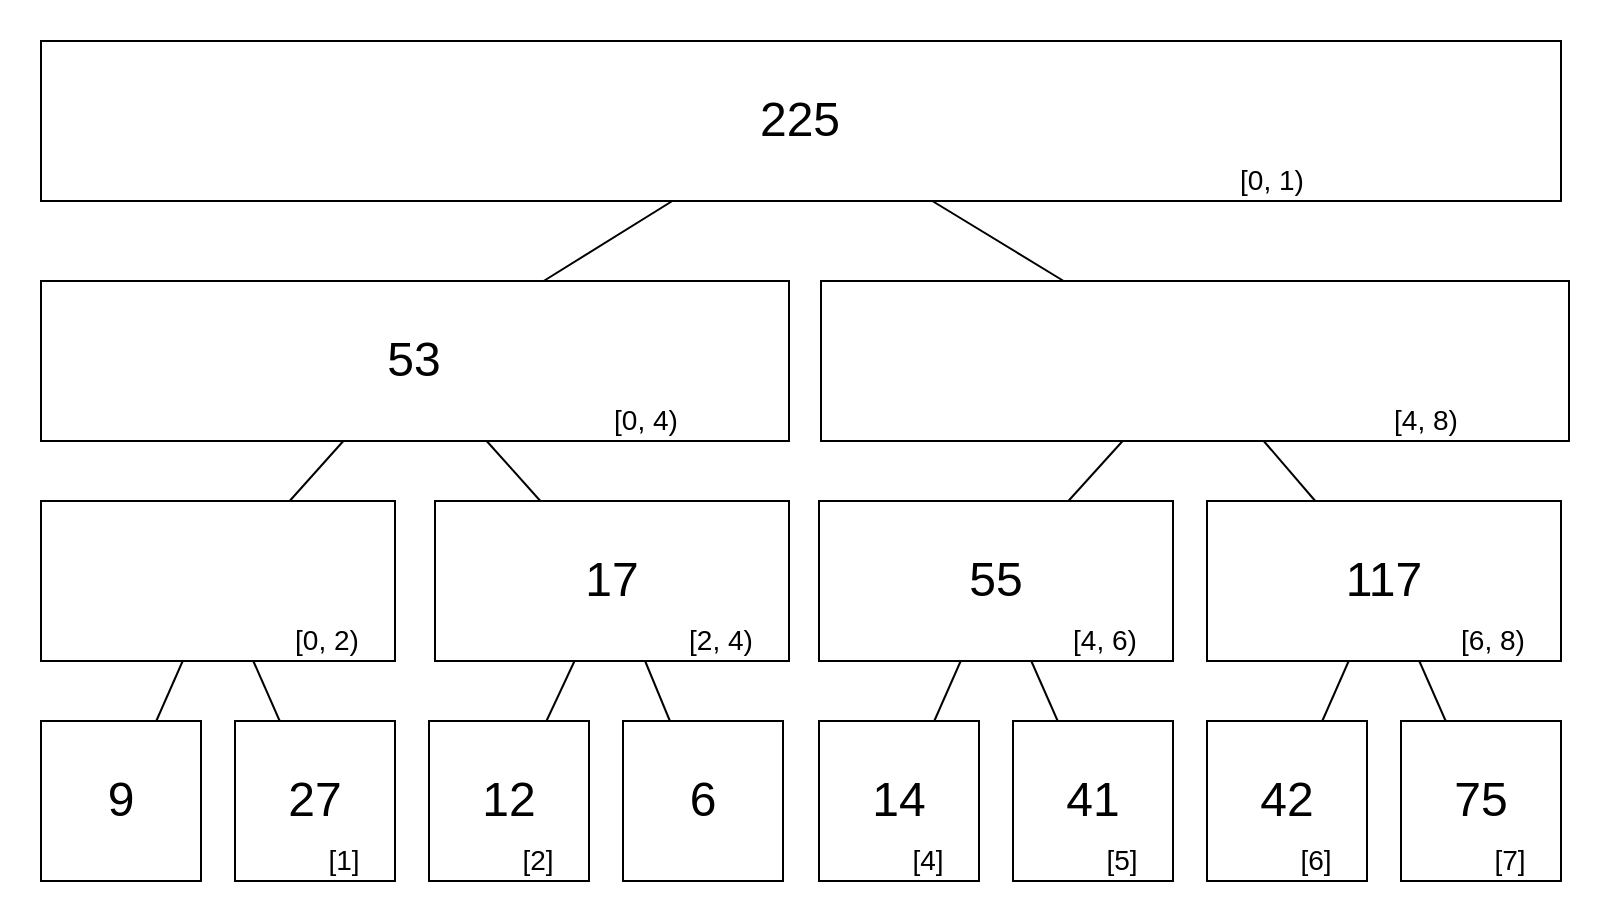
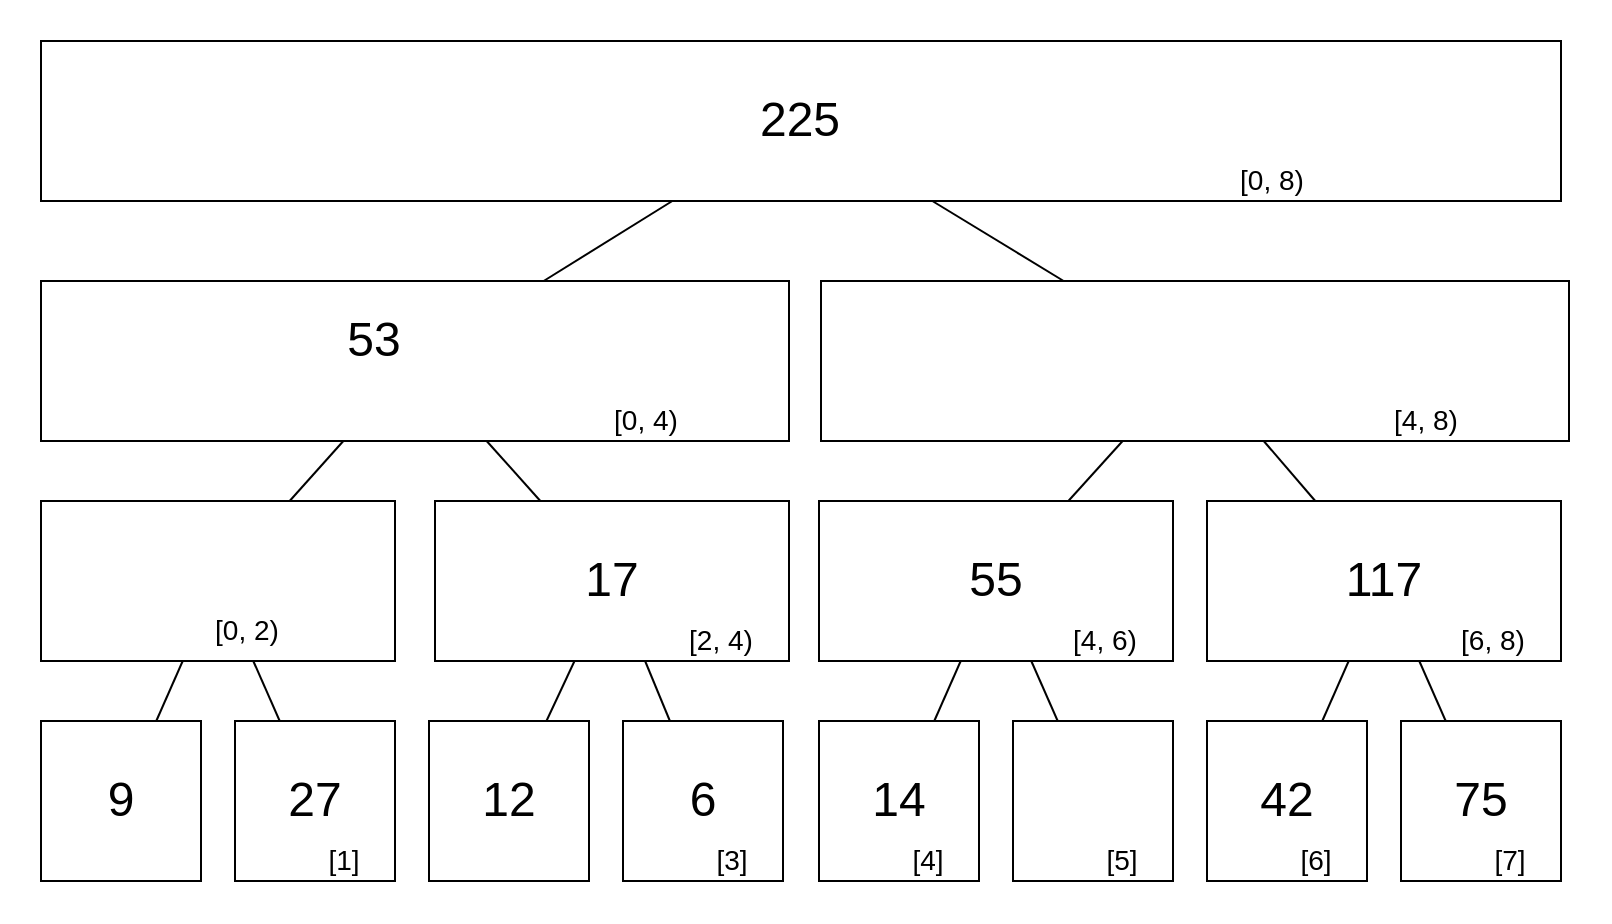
node "[0, 1)": label "[0, 1)" -> "[0, 8)"
node "53": moved (415, 361) -> (375, 341)
node "[0, 2)": moved (328, 641) -> (248, 631)
node "41": removed
node "[2]": removed
node "[3]": added
